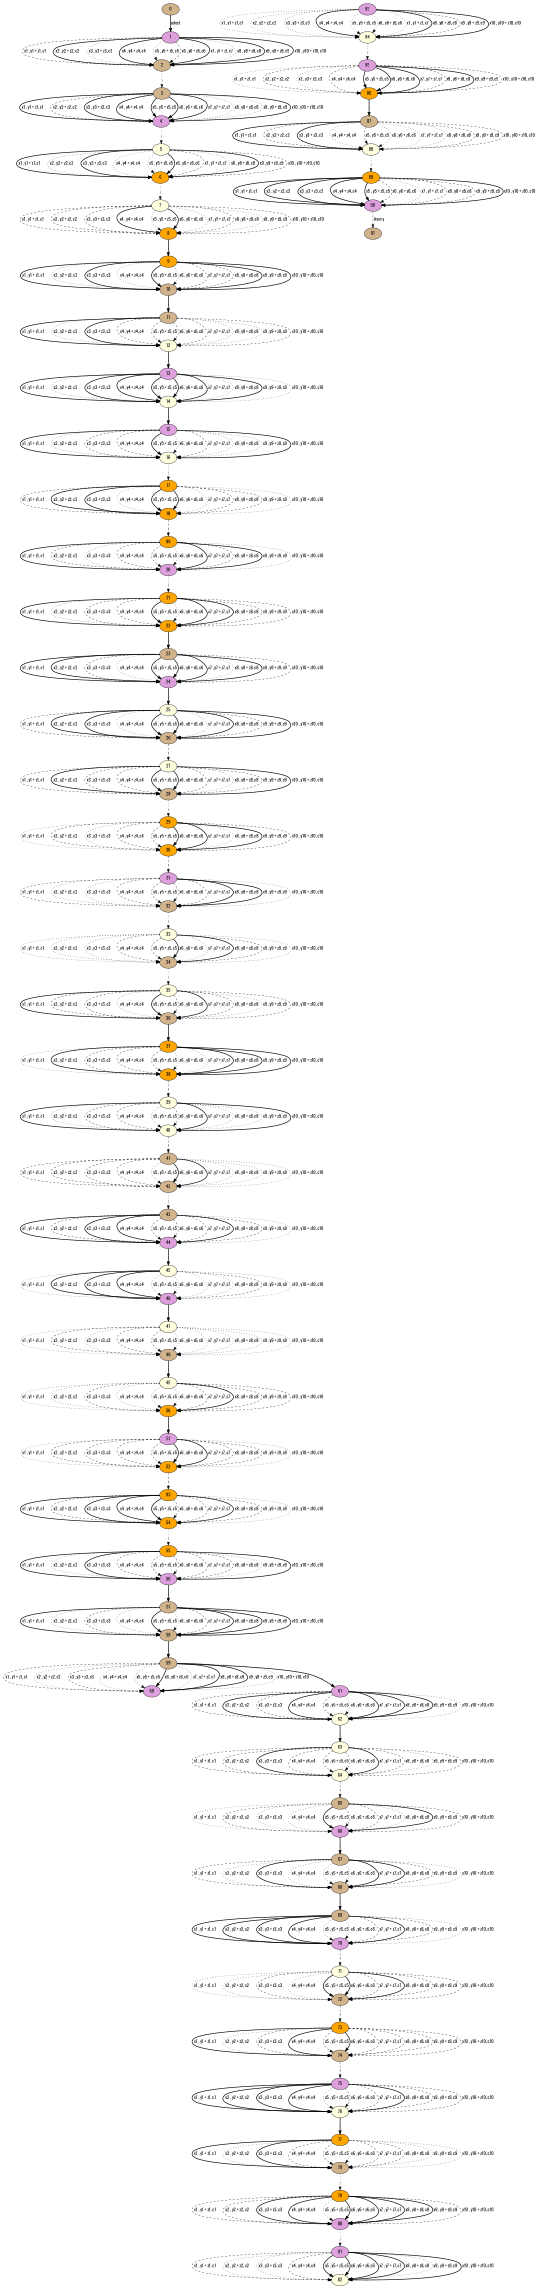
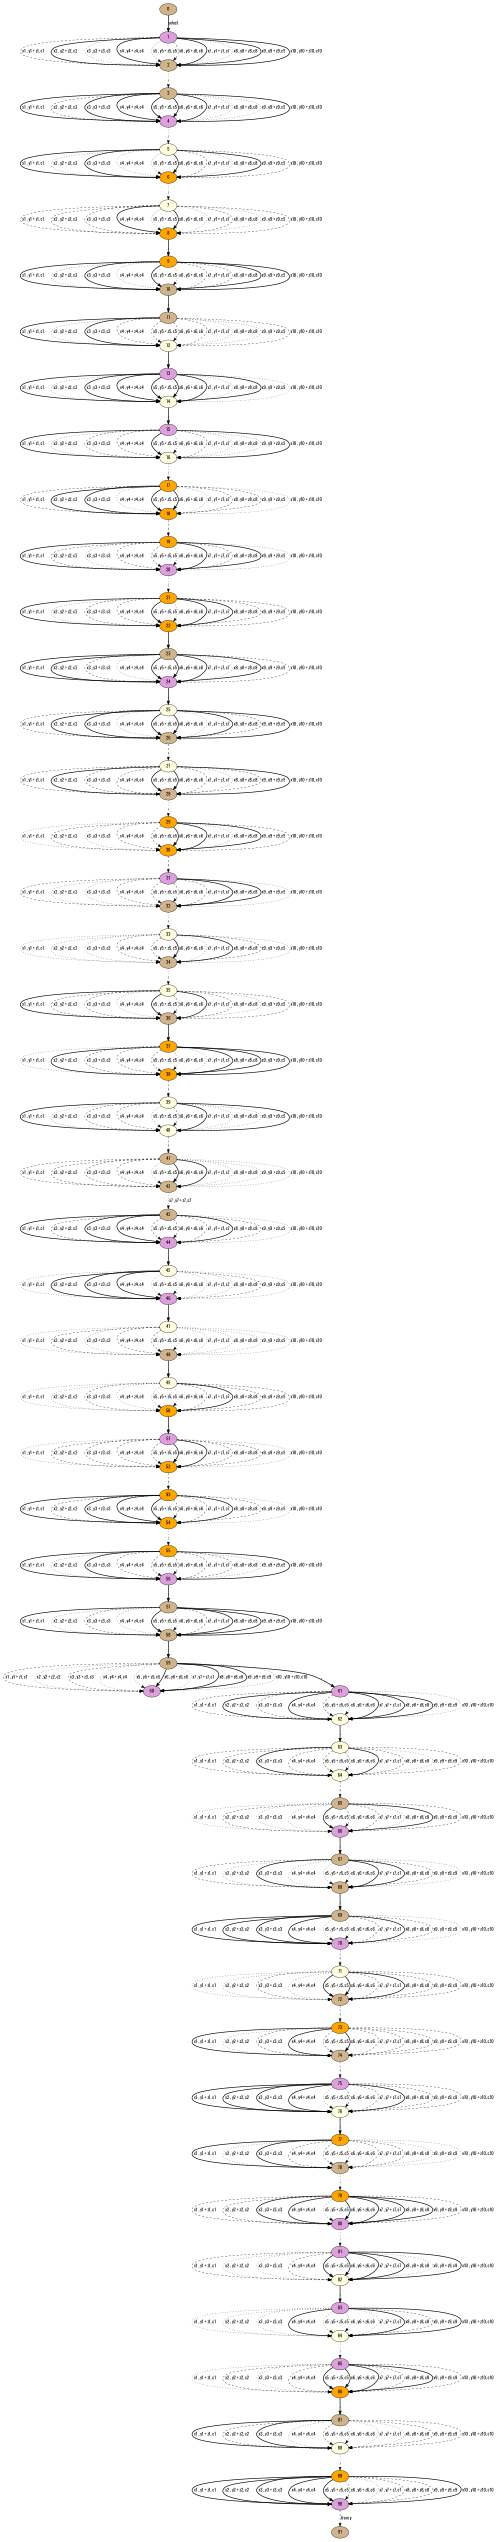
node "99": label "99" -> "19"
edge "42" -> "43": label "," -> " x7 , y7 + z7, c7 "
edge "82" -> "83": added, label ","
